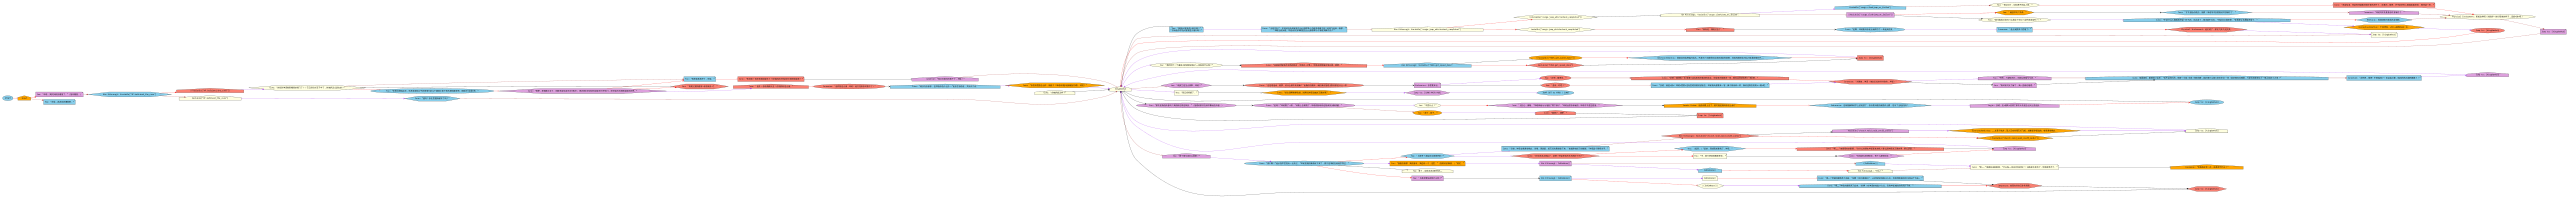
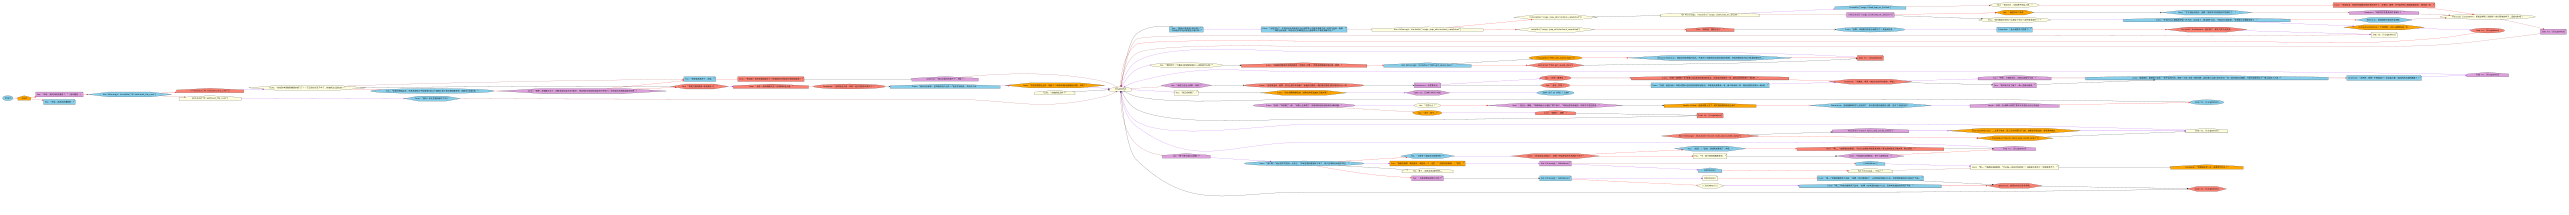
edge "Cuno: “猪猡，那都是过去了。你跟坤诺应该关注*现在*。现在我们来谈谈你是如何打开暗门，在坤诺的王国里搞破坏的吧。”" -> "Cuno: “该死……你给我滚出去！你没权利这么做。”": now "You: “我通过屋顶建材*移形换影*了。”" -> "Cuno: “该死……你给我滚出去！你没权利这么做。”"
node "You: “那不是我的外套吗？我很肯定那是我的。”（指着你那件在风中飘动的外套。）": removed
node "Cuno: “没错，坤诺会播鼻烟电台。杀猪。现场版，把它们的脑袋砍下来。”他诡异地指了指棚屋。“坤诺是个警察杀手。”": removed
